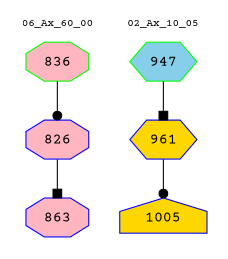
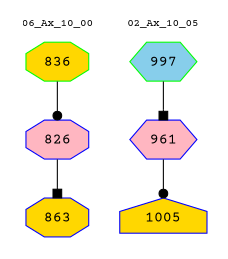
cluster "06_Ax_60_00": label "06_Ax_60_00" -> "06_Ax_10_00"
node "836": fillcolor lightpink -> gold
node "947": label "947" -> "997"
node "961": fillcolor gold -> lightpink
node "863": fillcolor lightpink -> gold
